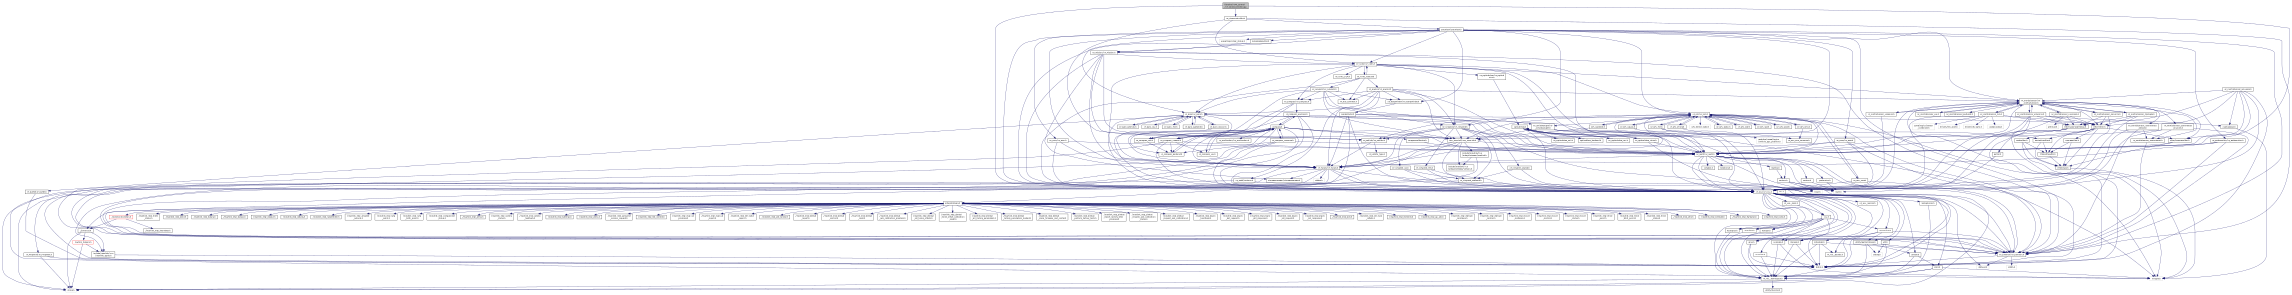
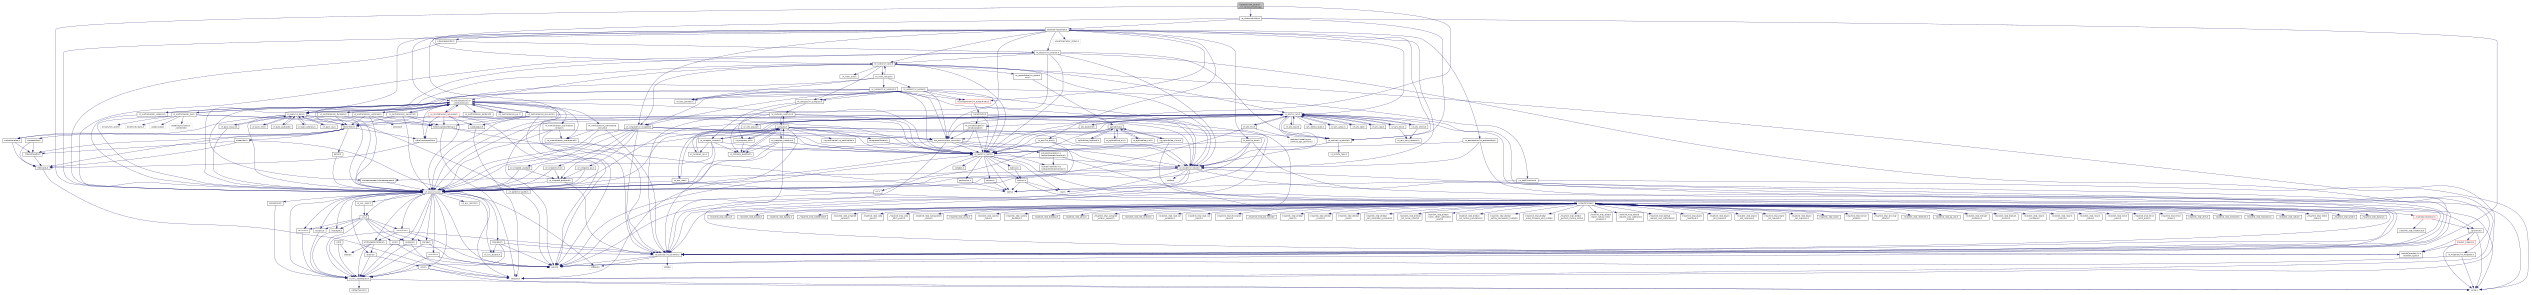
node "AP_InertialSensor_MPU6000.h": color black -> red
node "AP_RangeFinder/AP_RangeFinder.h": color black -> red
edge "AP_InertialSensor/AP _InertialSensor.h" -> "Filter/Filter.h": now "AP_InertialSensor/AP _InertialSensor.h" -> "AP_InertialSensor_MPU6000.h"
node "GPS_detect_state.h": color grey75 -> black
edge "AP_SerialManager/AP _SerialManager.h" -> "AP_Common/AP_Common.h": removed
node "rotations.h": removed
edge "AP_HAL/AP_HAL.h" -> "Util.h": removed
node "./mavlink_msg_sensor _offsets.h": added
